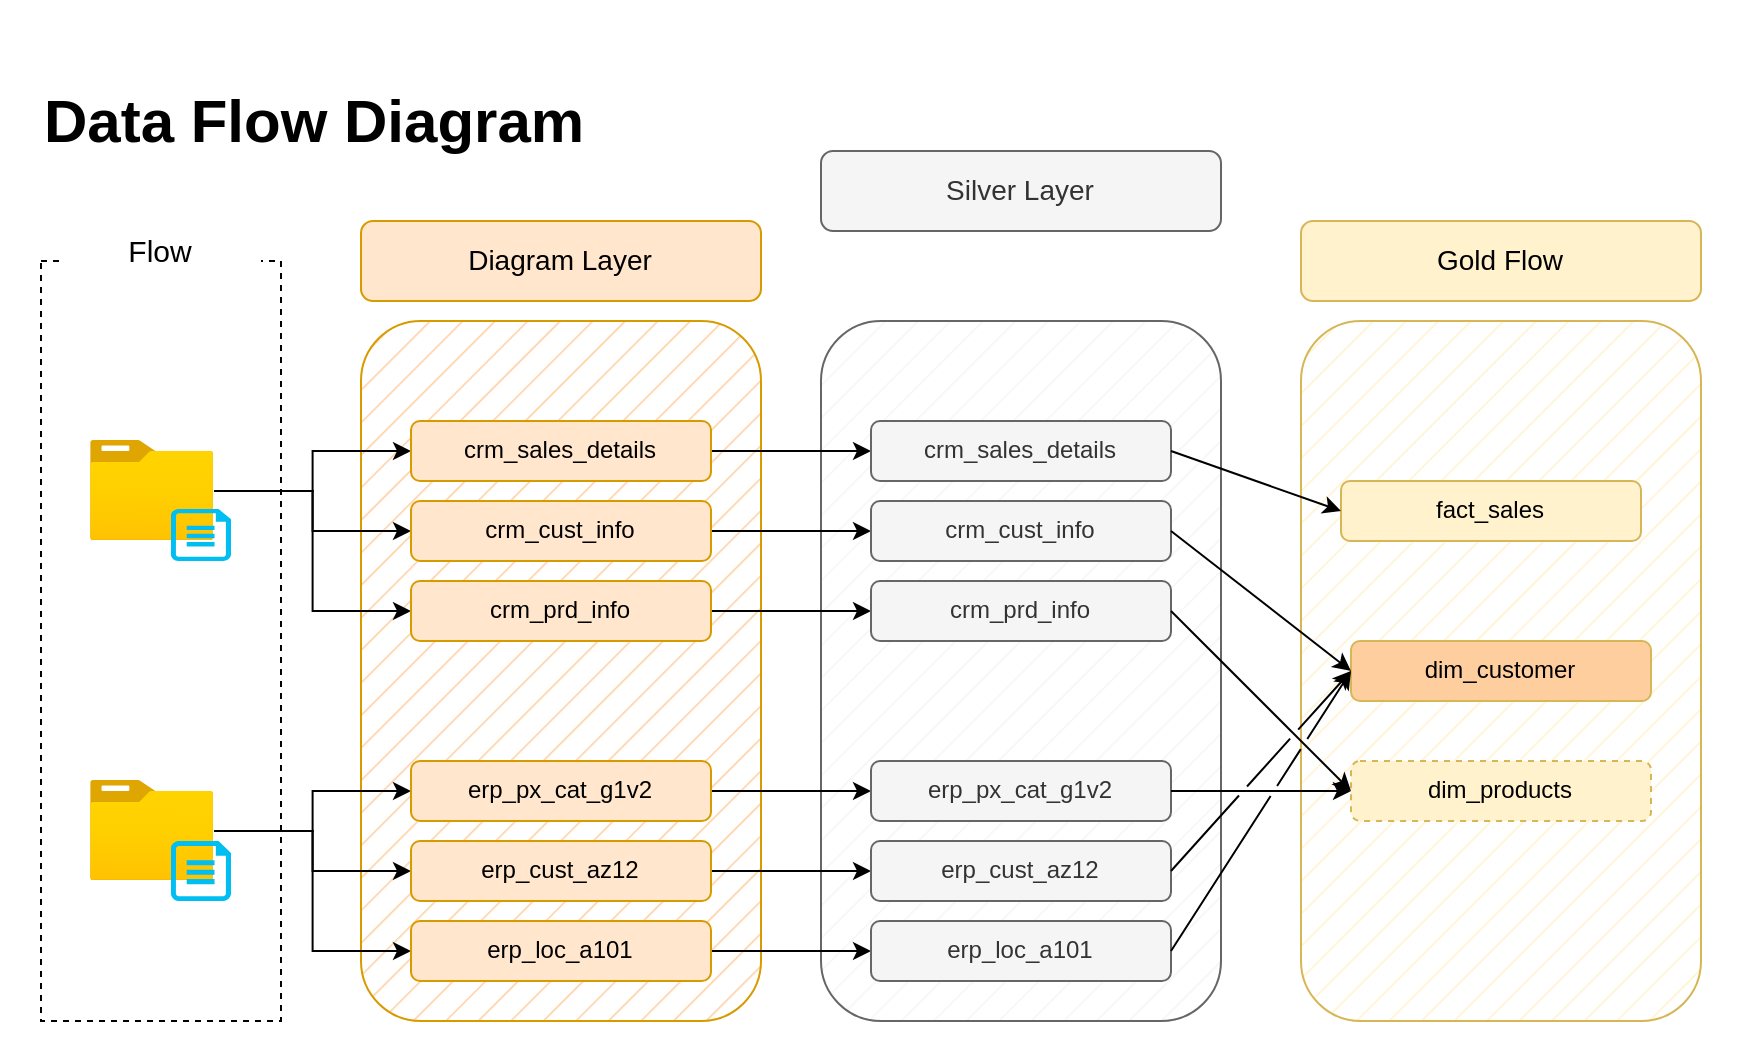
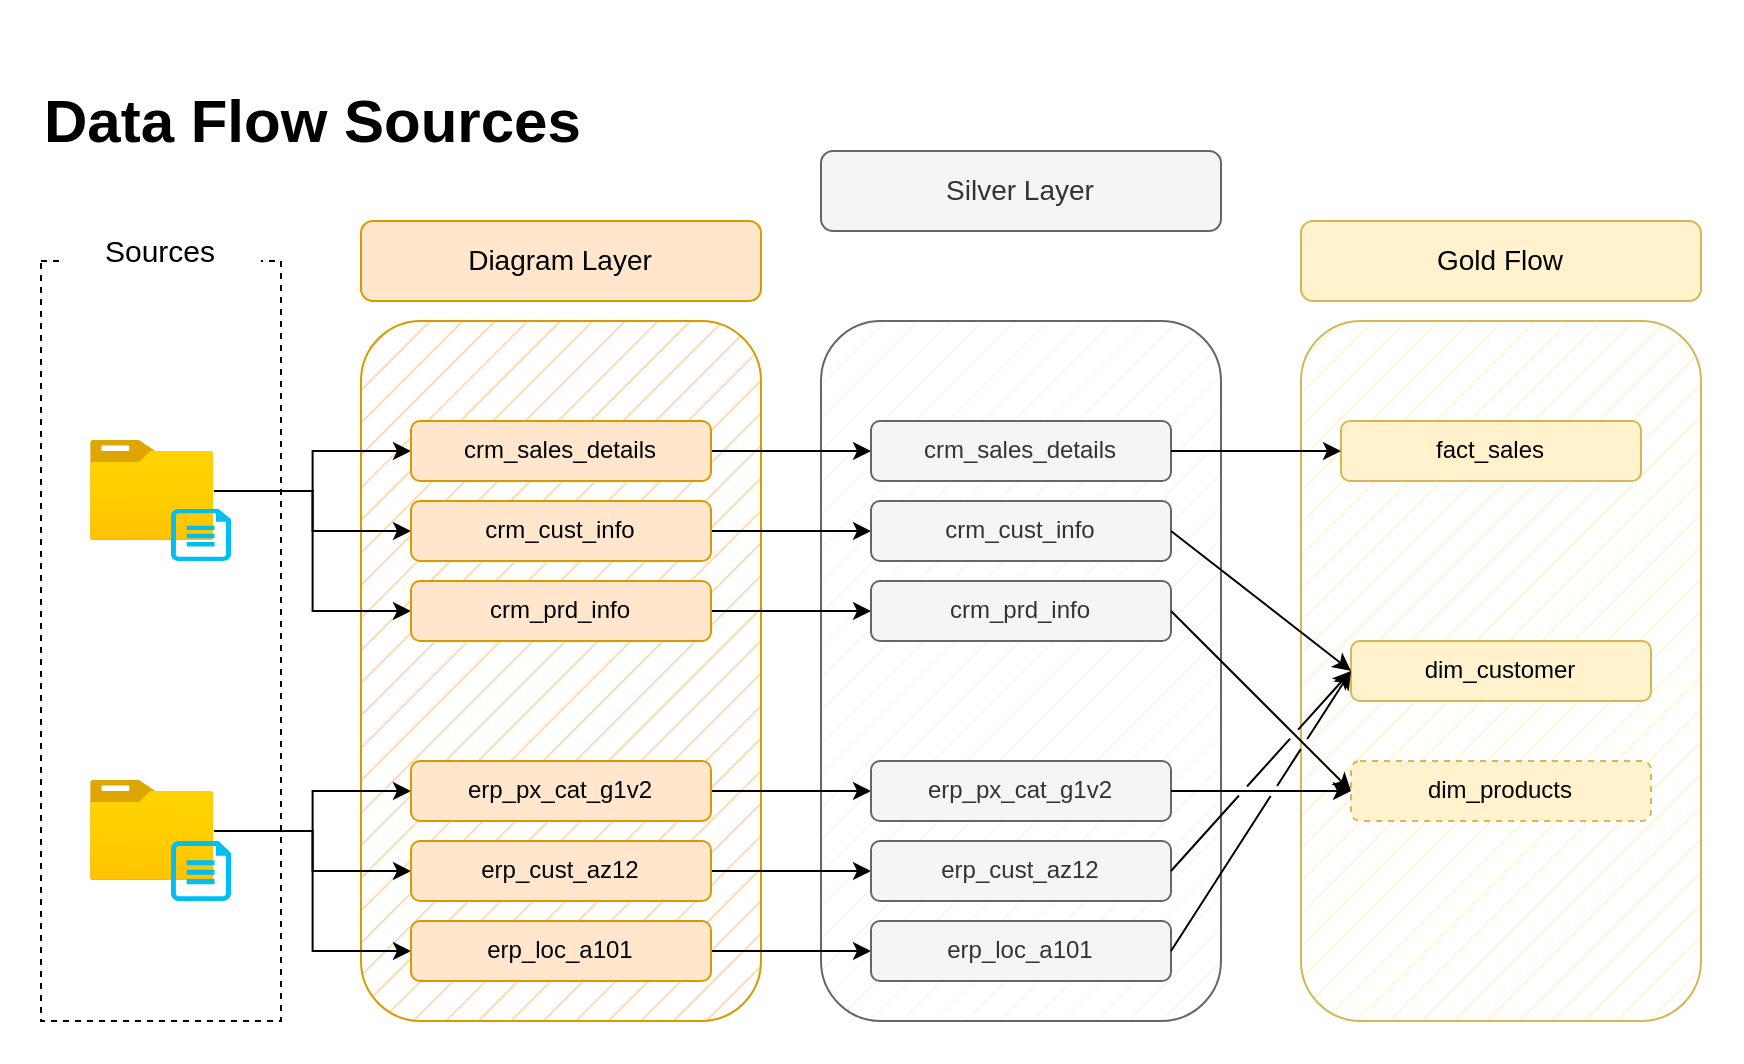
node "Data Flow Diagram": label "Data Flow Diagram" -> "Data Flow Sources"
node "Flow": label "Flow" -> "Sources"
node "fact_sales": moved (1491, 511) -> (1491, 451)
node "dim_customer": fillcolor #ffce9f -> #fff2cc
